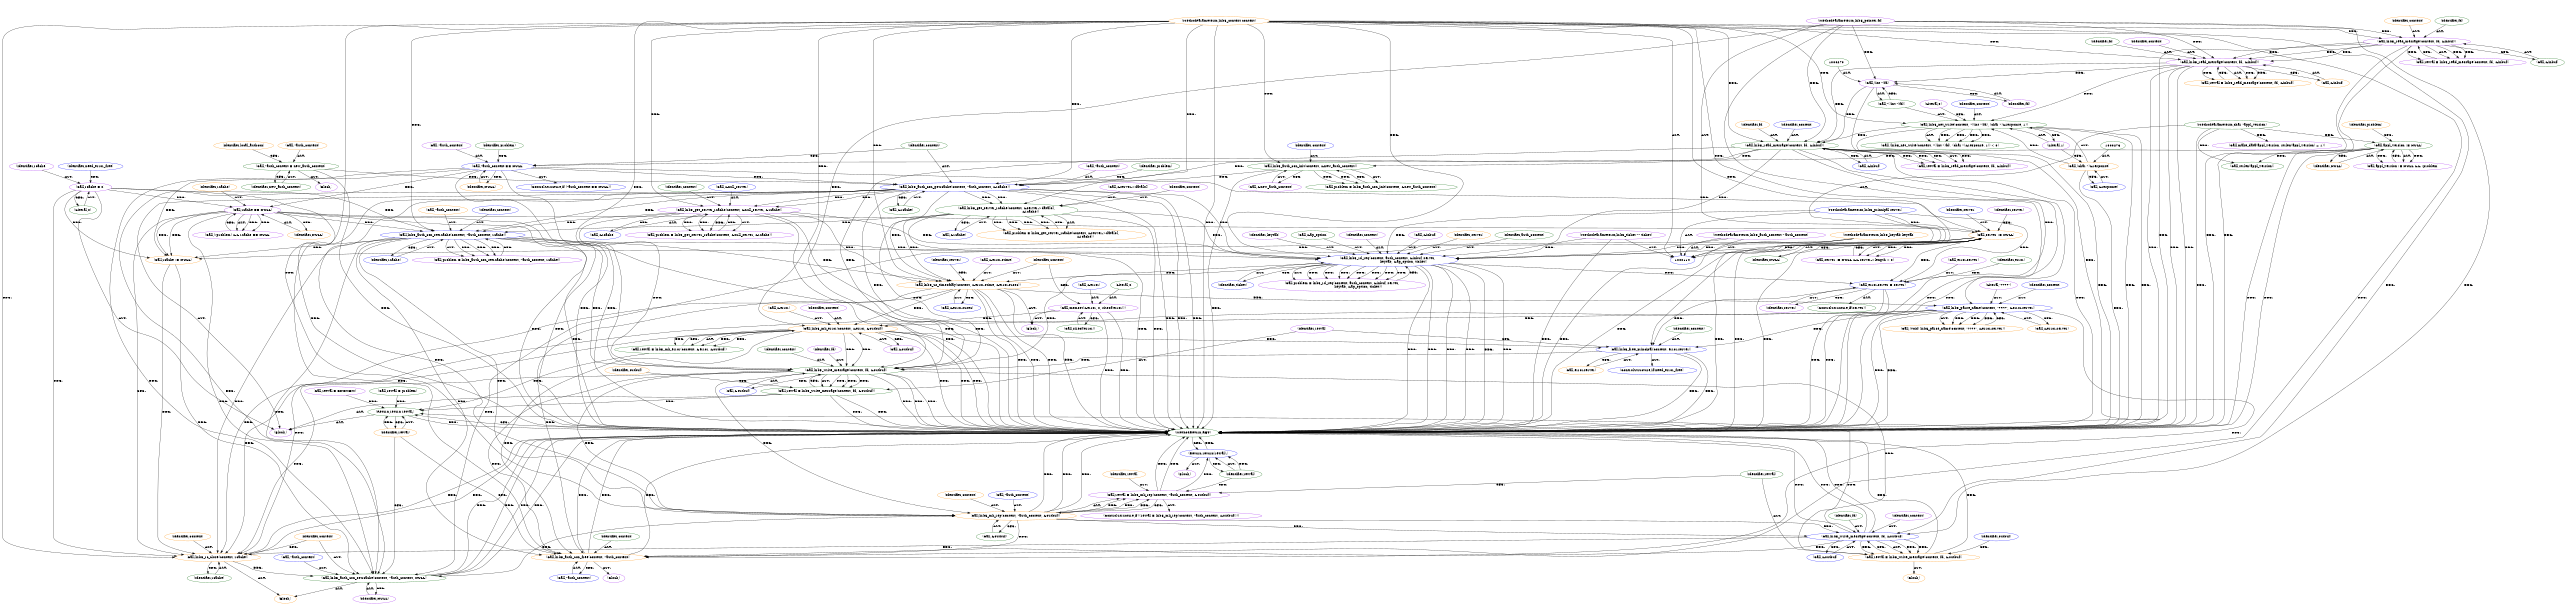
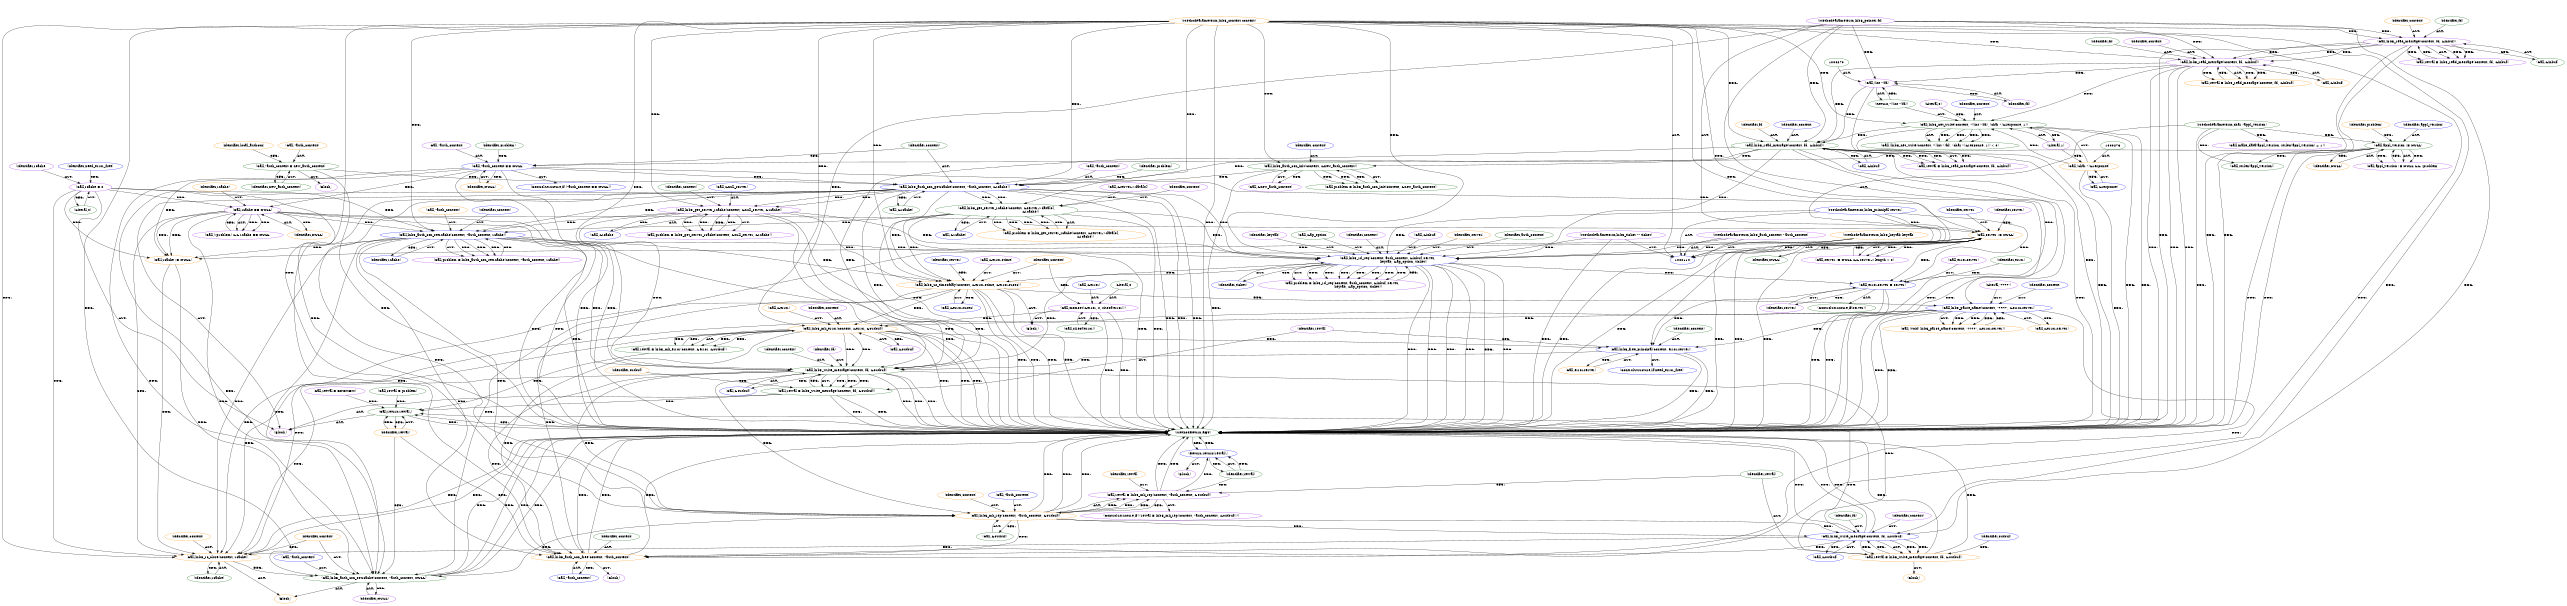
edge "(MethodParameterIn,krb5_context context)" -> "(Call,krb5_auth_con_setrcache(context, *auth_context, NULL))": added, label "DDG:"
node "(Call,*((int *)fd))": label "(Call,*((int *)fd))" -> "(Return,*((int *)fd))"
node "(Identifier,appl_version)": added
node "(Return,return retval;)": label "(Return,return retval;)" -> "(Call,return retval;)"
